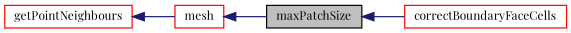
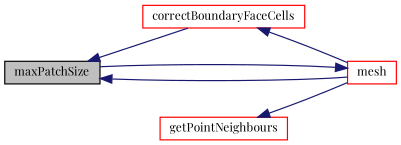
edge "mesh" -> "correctBoundaryFaceCells": added
edge "mesh" -> "maxPatchSize": added
